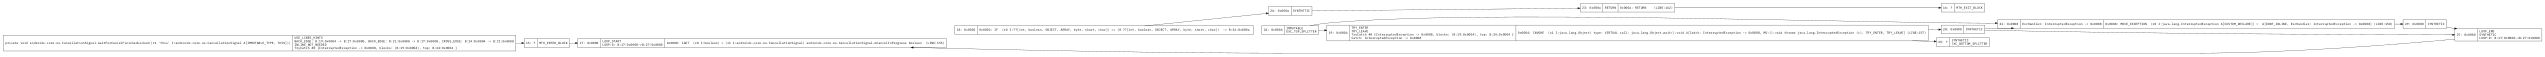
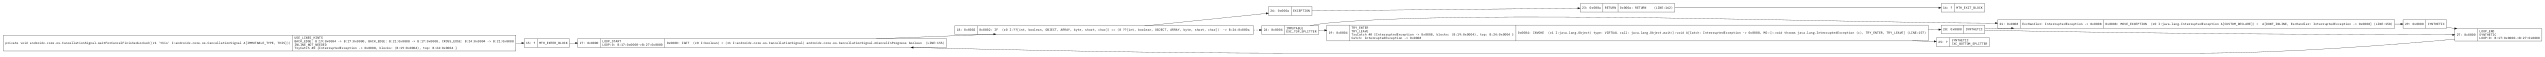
node "26: 0x000a": text "SYNTHETIC" -> "EXCEPTION"
edge "18: 0x0002" -> "24: 0x0004": added
edge "17: 0x0000" -> "18: 0x0002": added
